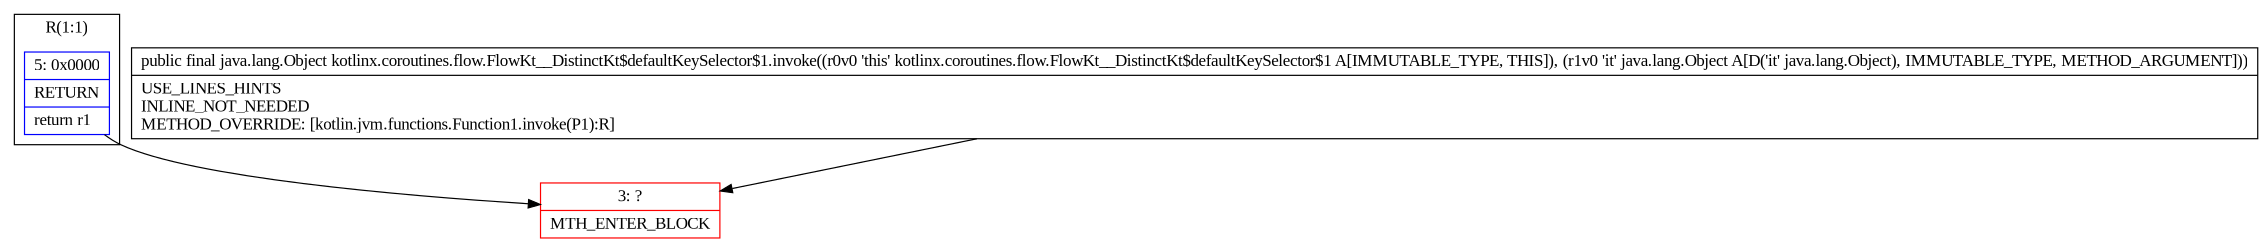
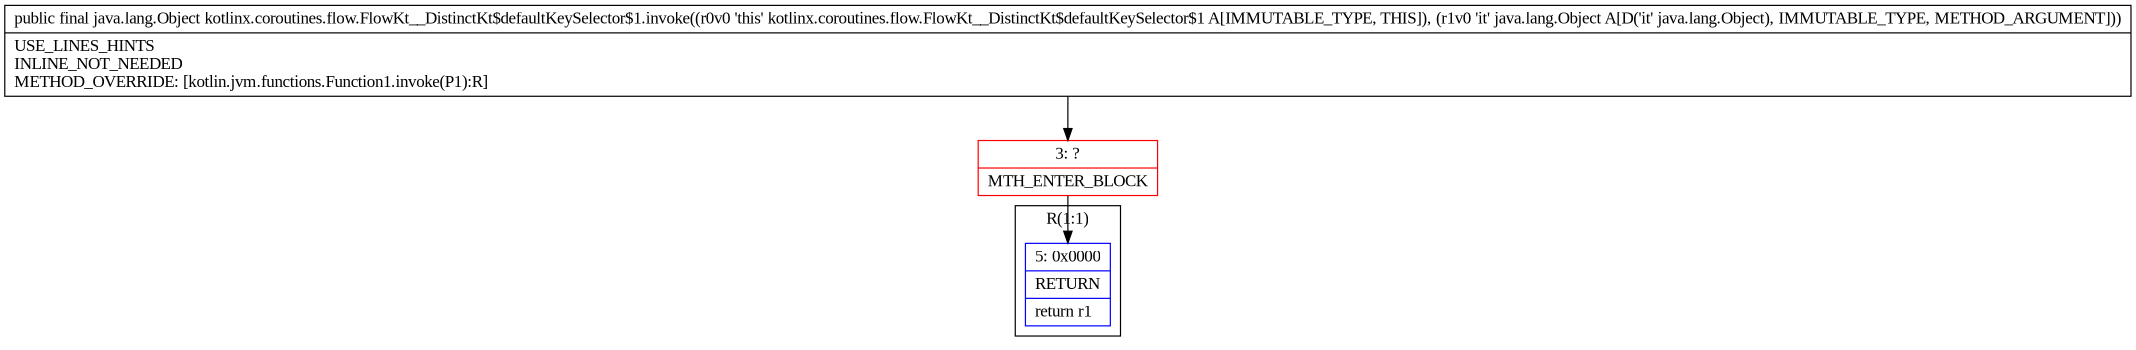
edge "5: 0x0000" -> "3: ?": reversed
